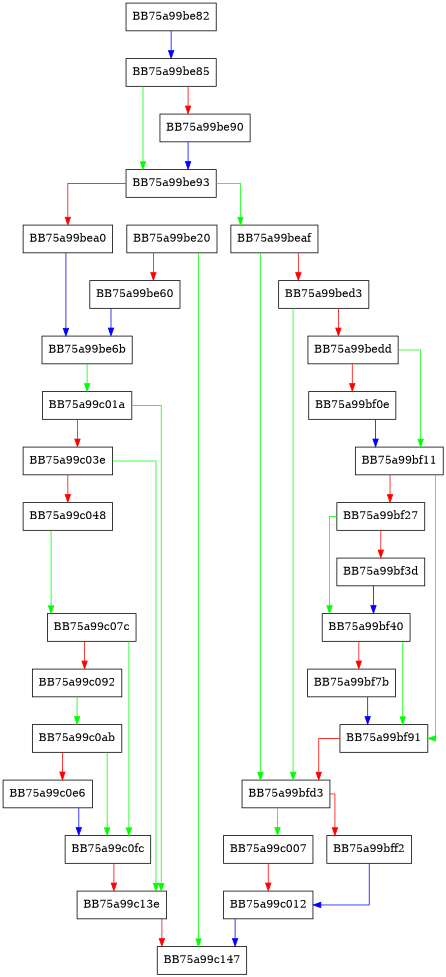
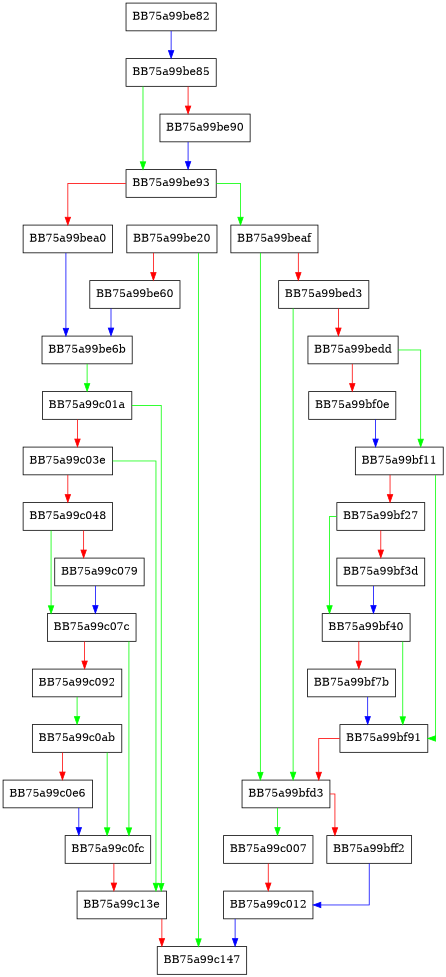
node "BB75a99c079": added
